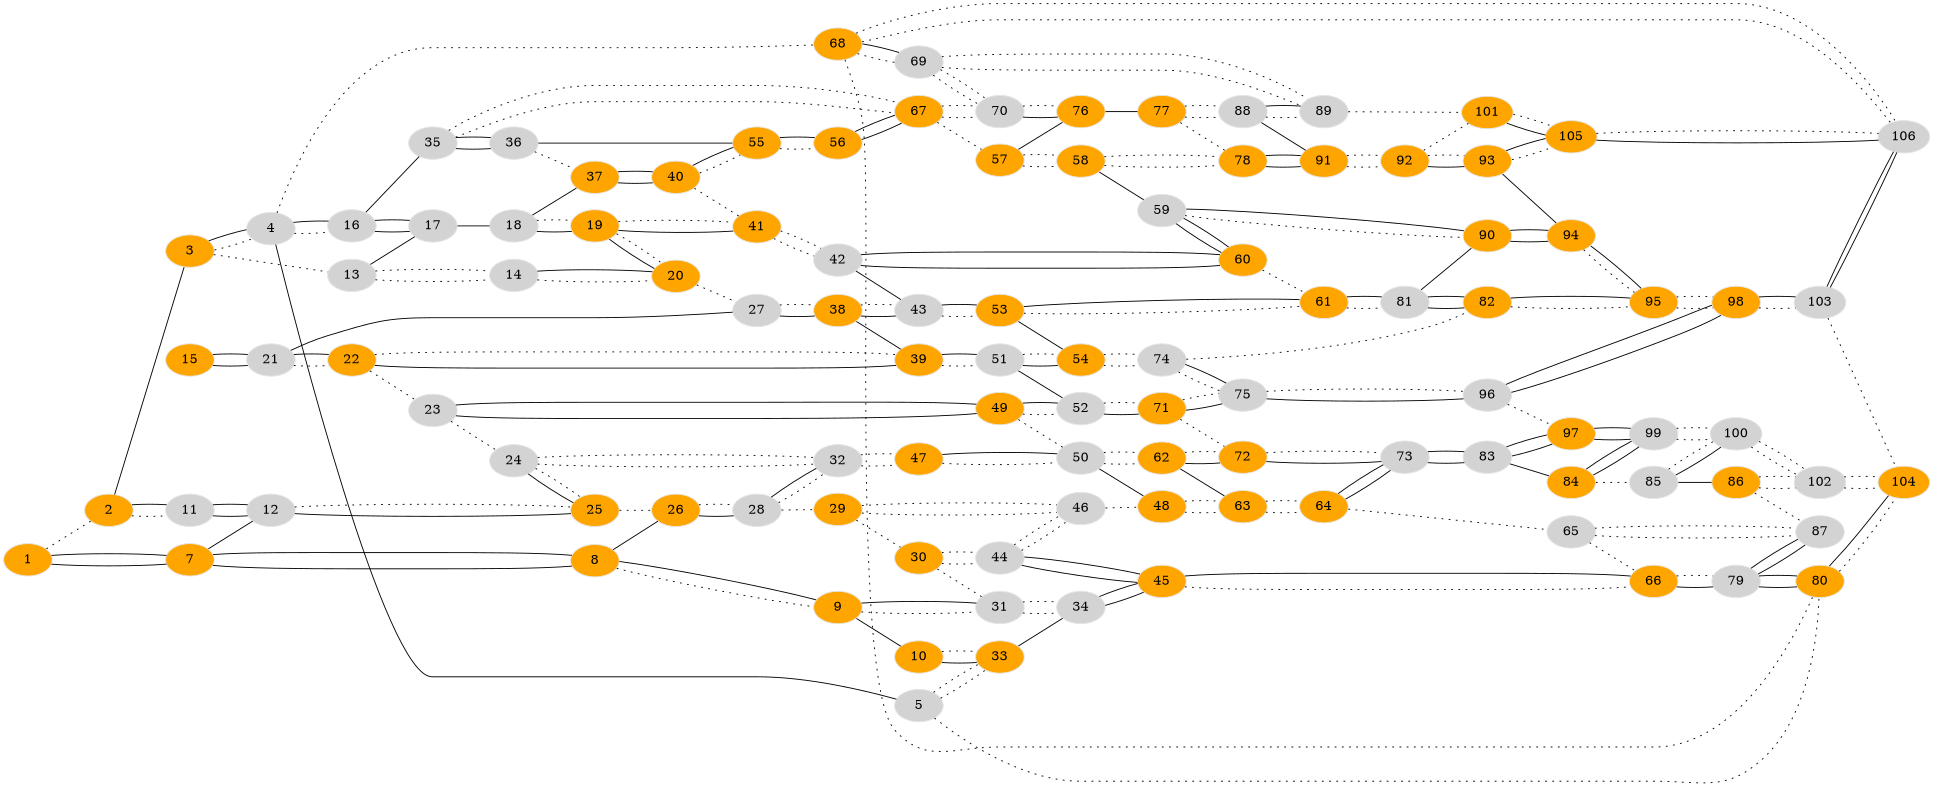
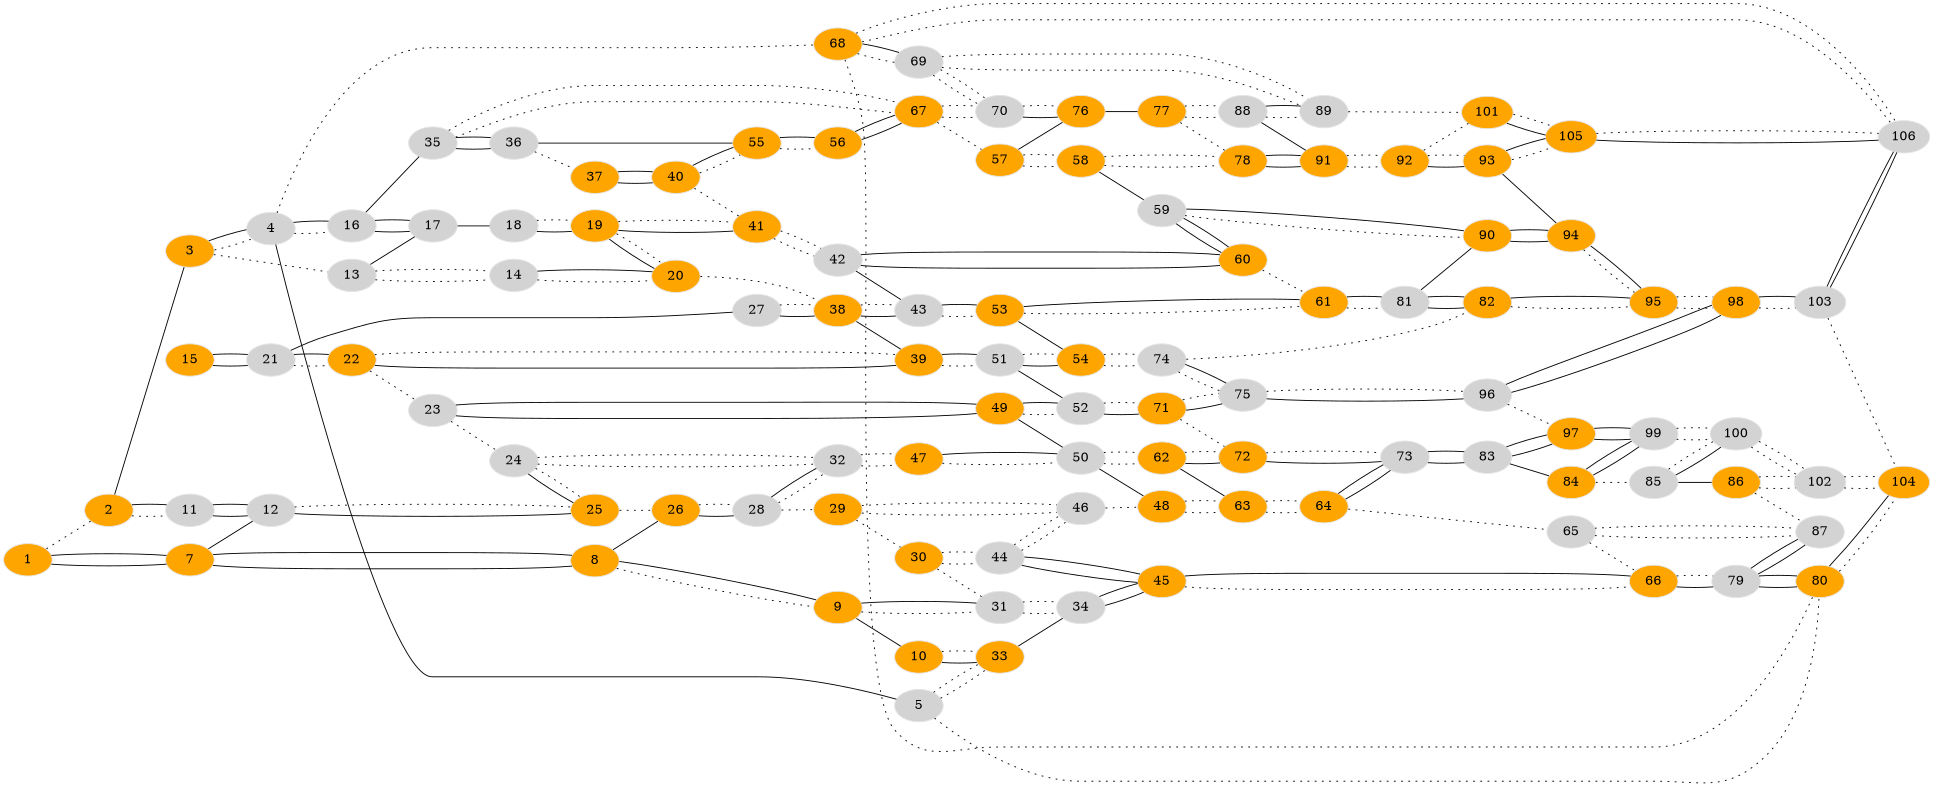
edge "37" -- "18": removed
edge "20" -- "27": now "20" -- "38"
edge "49" -- "50": style dotted -> solid
